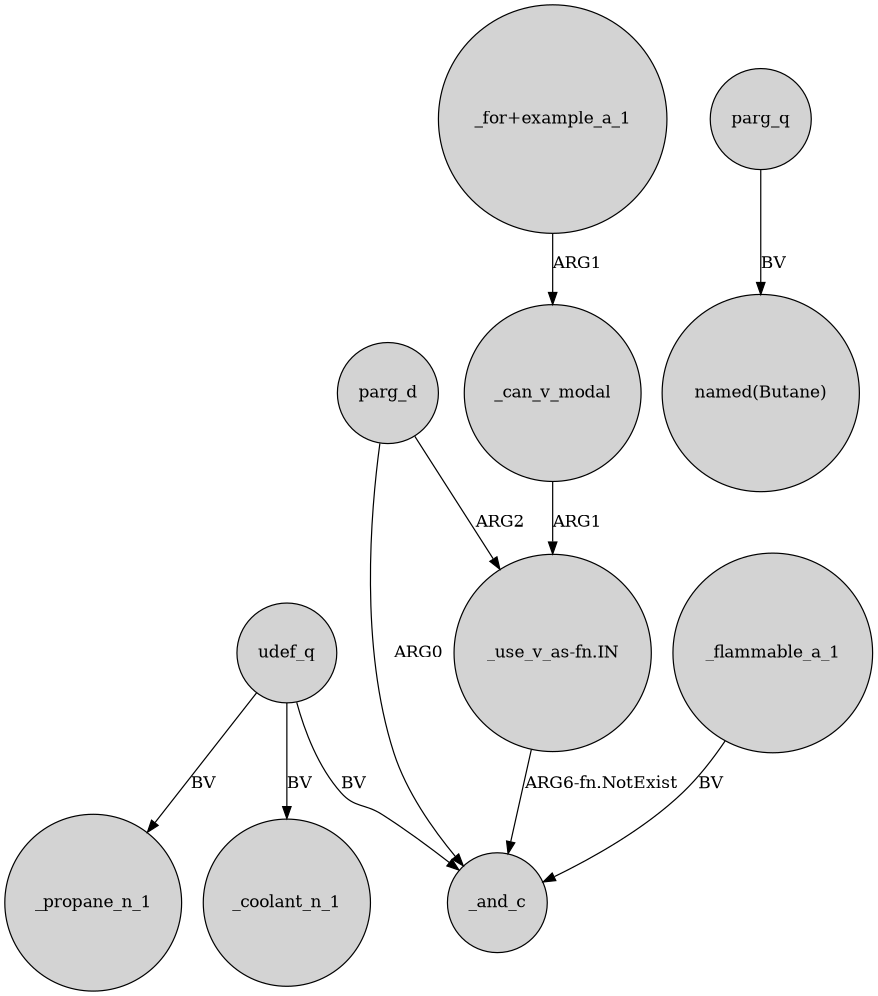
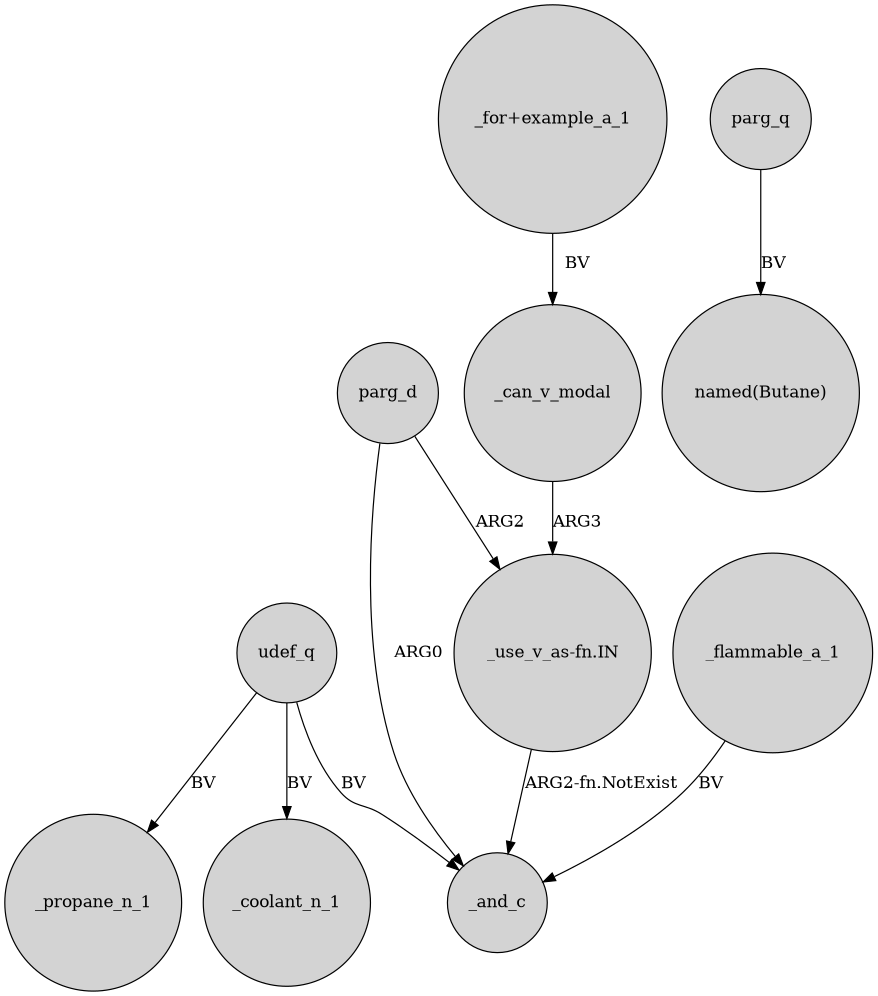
edge "_for+example_a_1" -> "_can_v_modal": label "ARG1" -> "BV"
edge "_can_v_modal" -> "_use_v_as-fn.IN": label "ARG1" -> "ARG3"
edge "_use_v_as-fn.IN" -> "_and_c": label "ARG6-fn.NotExist" -> "ARG2-fn.NotExist"
